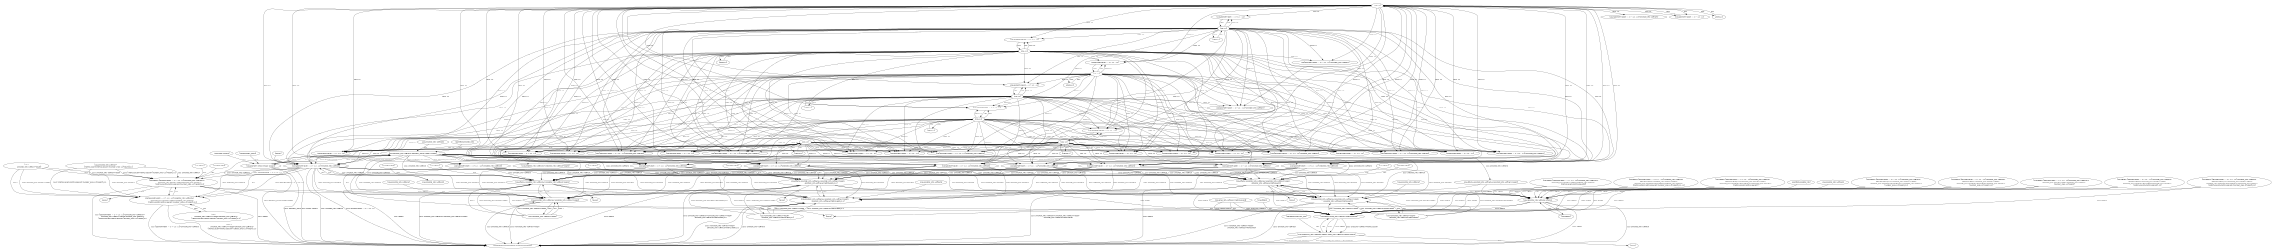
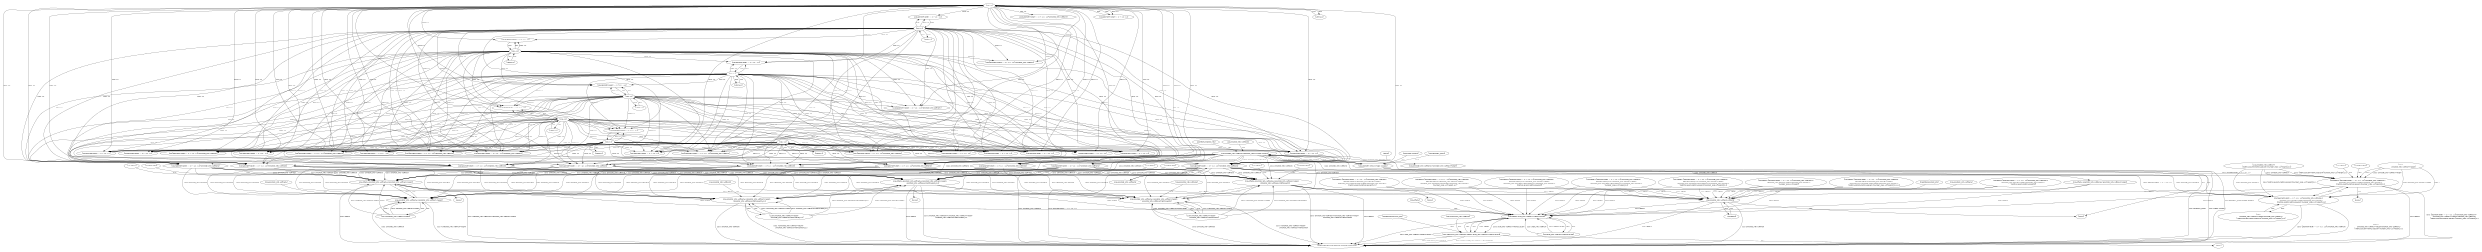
node "(Call,undercolor_info->affine.tx)": added
edge "(Call,offset.x-draw_info->affine.ry*metrics.ascent)" -> "(Call,draw_info->affine.ry*metrics.ascent)": added, label "CFG:"
edge "(Call,offset.x-draw_info->affine.ry*metrics.ascent)" -> "(MethodReturn,MagickExport MagickBooleanType)": added, label "DDG: draw_info->affine.ry*metrics.ascent"
